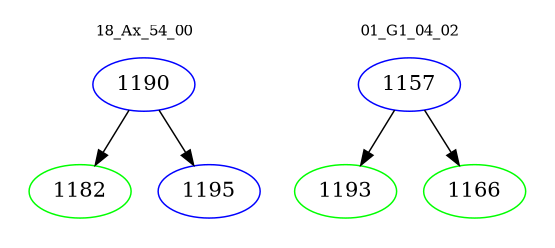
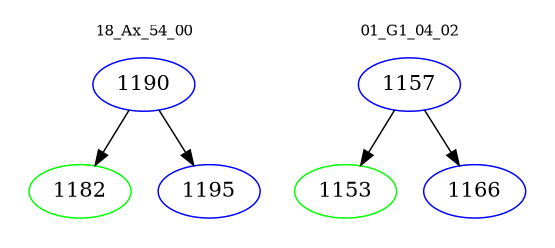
node "1193": label "1193" -> "1153"
node "1166": color green -> blue
